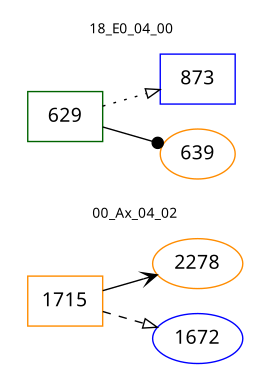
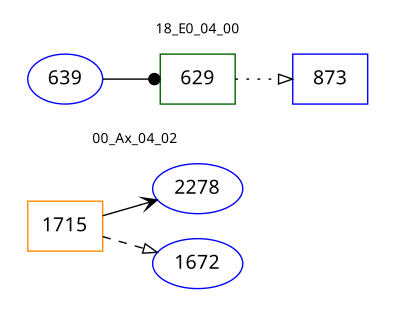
edge "629" -> "639": reversed
node "639": color darkorange -> blue
node "2278": color darkorange -> blue
